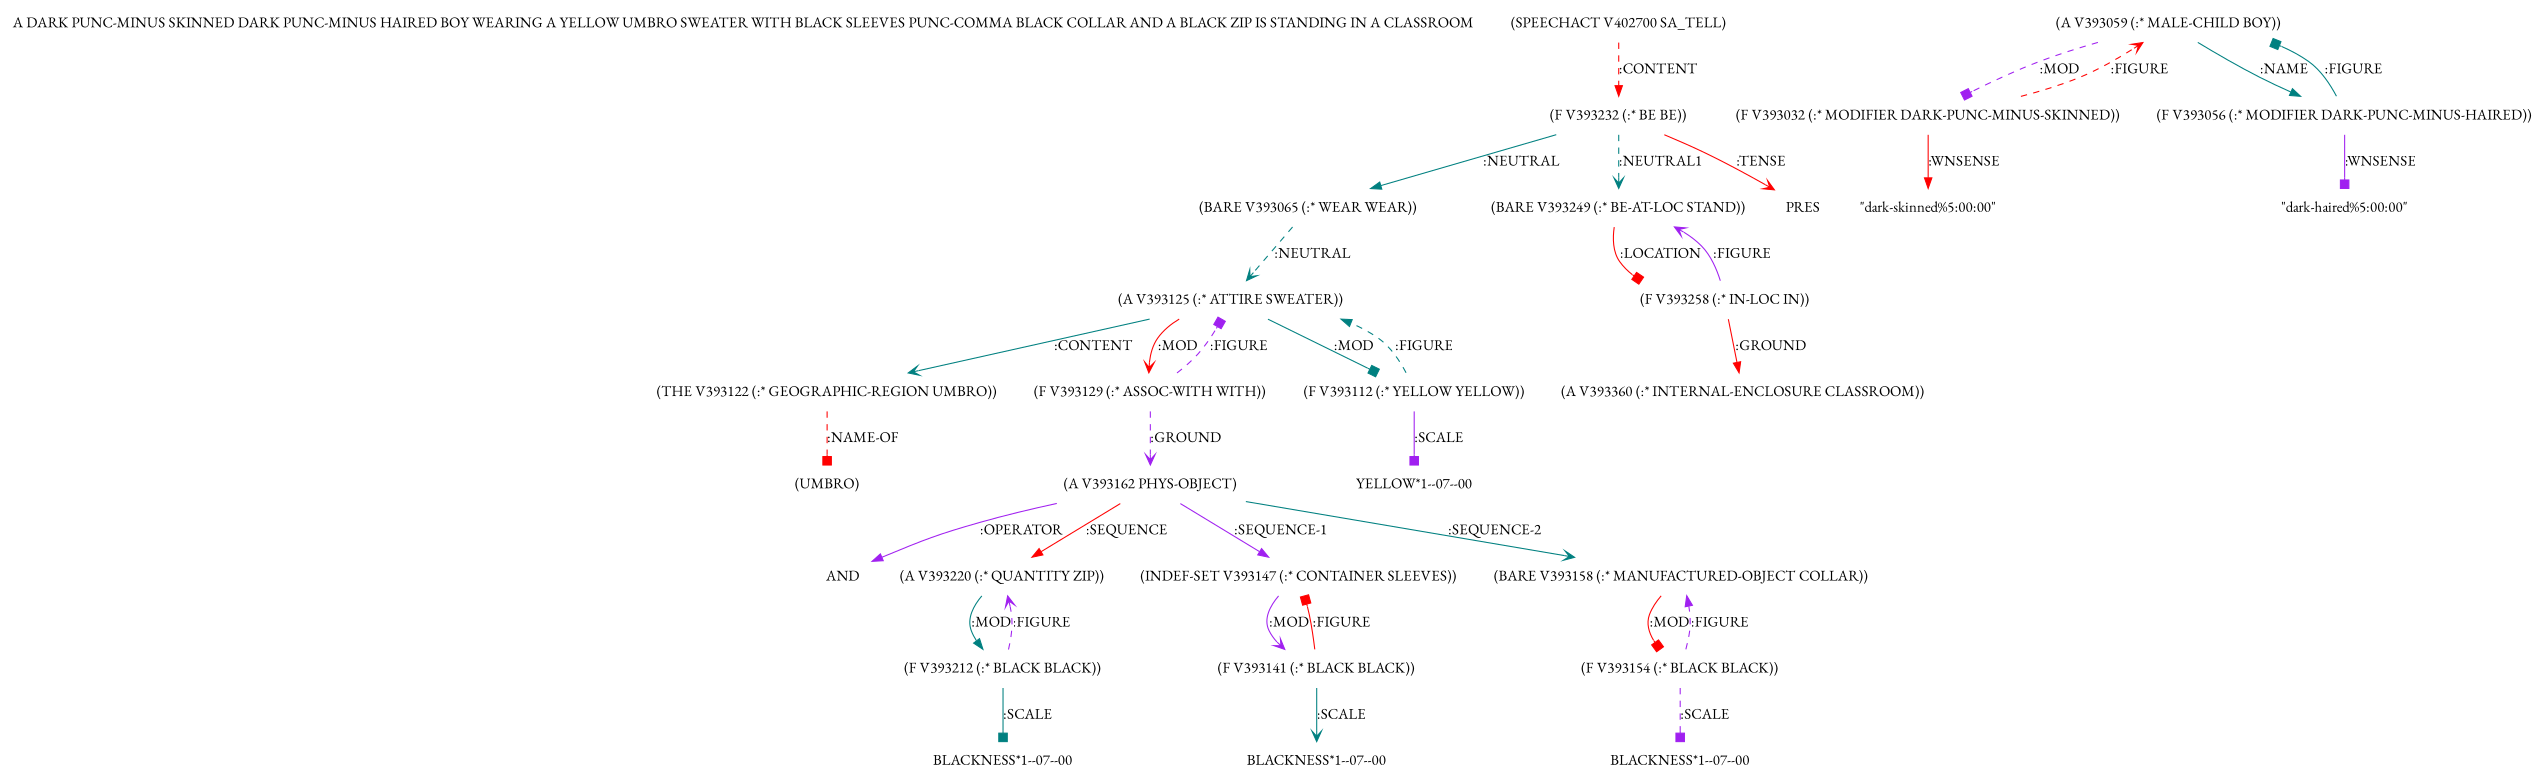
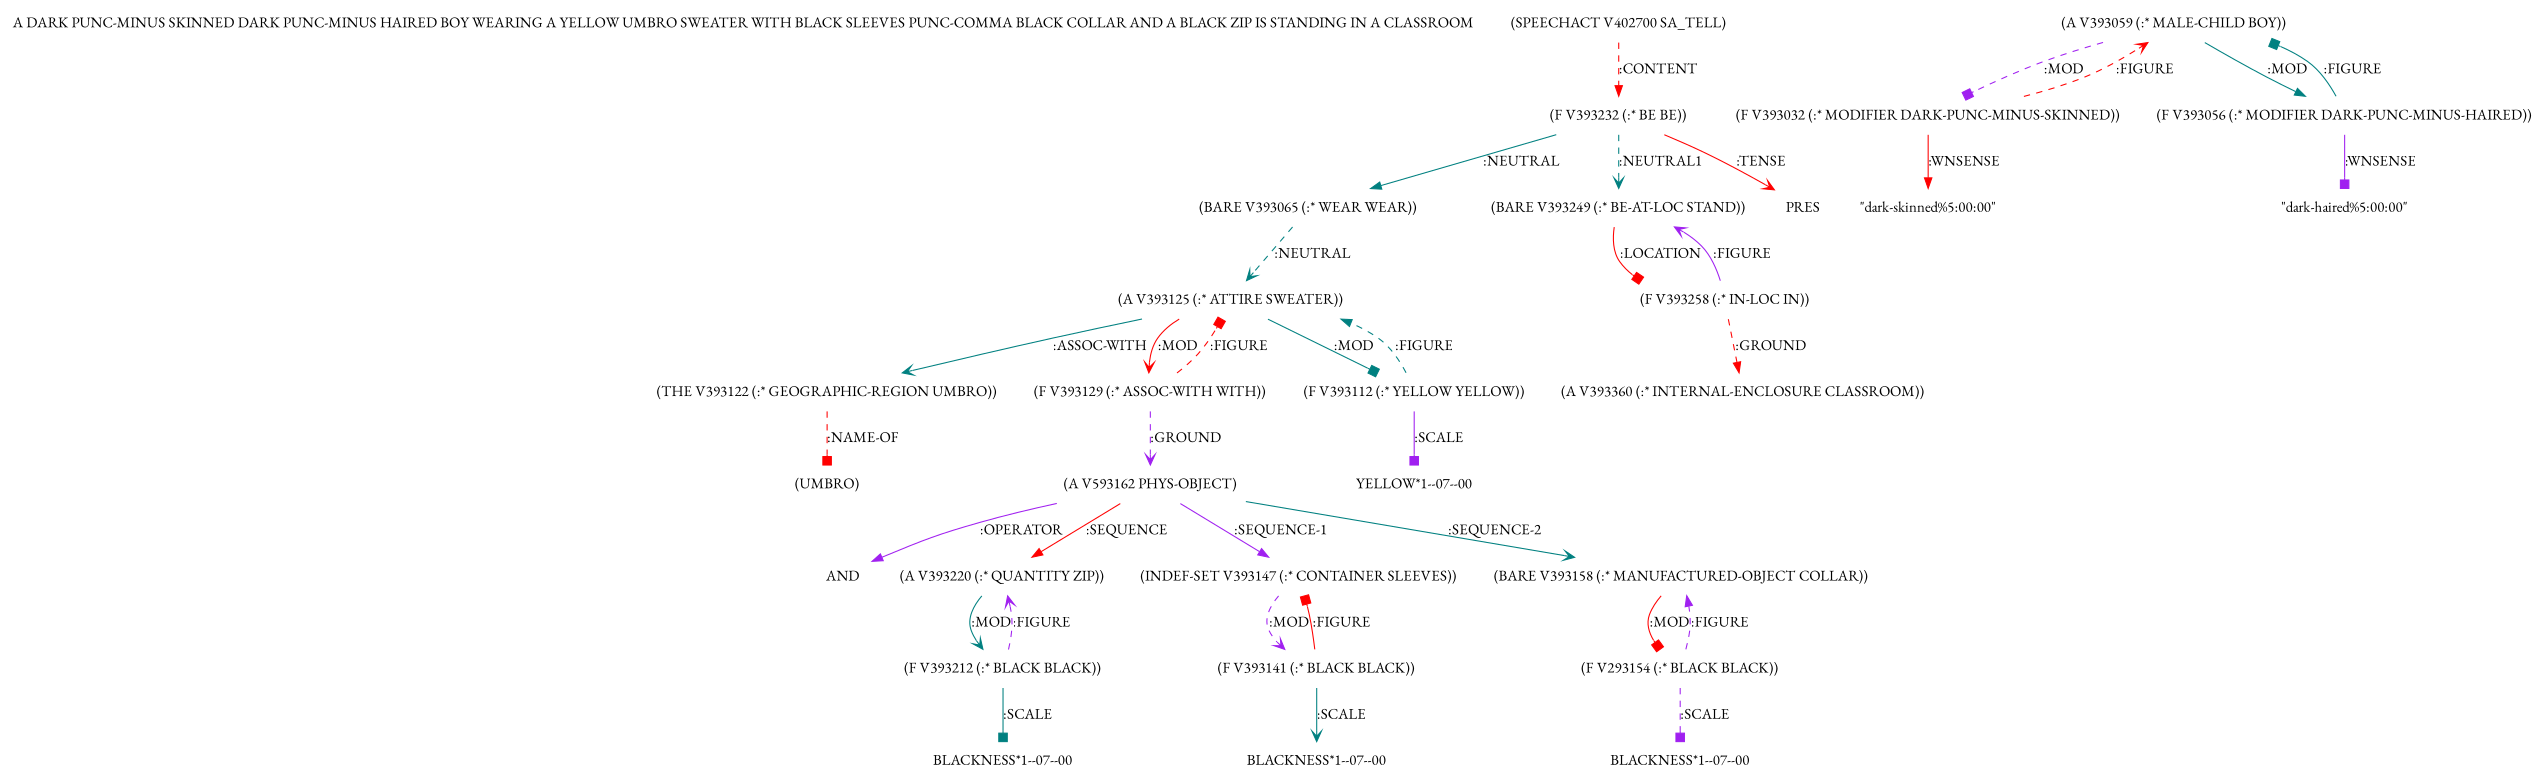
edge "(A V393059 (:* MALE-CHILD BOY))" -> "(F V393056 (:* MODIFIER DARK-PUNC-MINUS-HAIRED))": label ":NAME" -> ":MOD"
edge "(F V393258 (:* IN-LOC IN))" -> "(A V393360 (:* INTERNAL-ENCLOSURE CLASSROOM))": style solid -> dashed
edge "(A V393125 (:* ATTIRE SWEATER))" -> "(THE V393122 (:* GEOGRAPHIC-REGION UMBRO))": label ":CONTENT" -> ":ASSOC-WITH"
edge "(F V393129 (:* ASSOC-WITH WITH))" -> "(A V393125 (:* ATTIRE SWEATER))": color purple -> red
node "(A V393162 PHYS-OBJECT)": label "(A V393162 PHYS-OBJECT)" -> "(A V593162 PHYS-OBJECT)"
edge "(A V393220 (:* QUANTITY ZIP))" -> "(F V393212 (:* BLACK BLACK))": arrowhead normal -> vee
edge "(INDEF-SET V393147 (:* CONTAINER SLEEVES))" -> "(F V393141 (:* BLACK BLACK))": style solid -> dashed
node "(F V393154 (:* BLACK BLACK))": label "(F V393154 (:* BLACK BLACK))" -> "(F V293154 (:* BLACK BLACK))"
